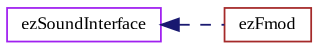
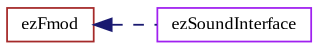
edge "ezFmod" -> "ezSoundInterface": reversed
